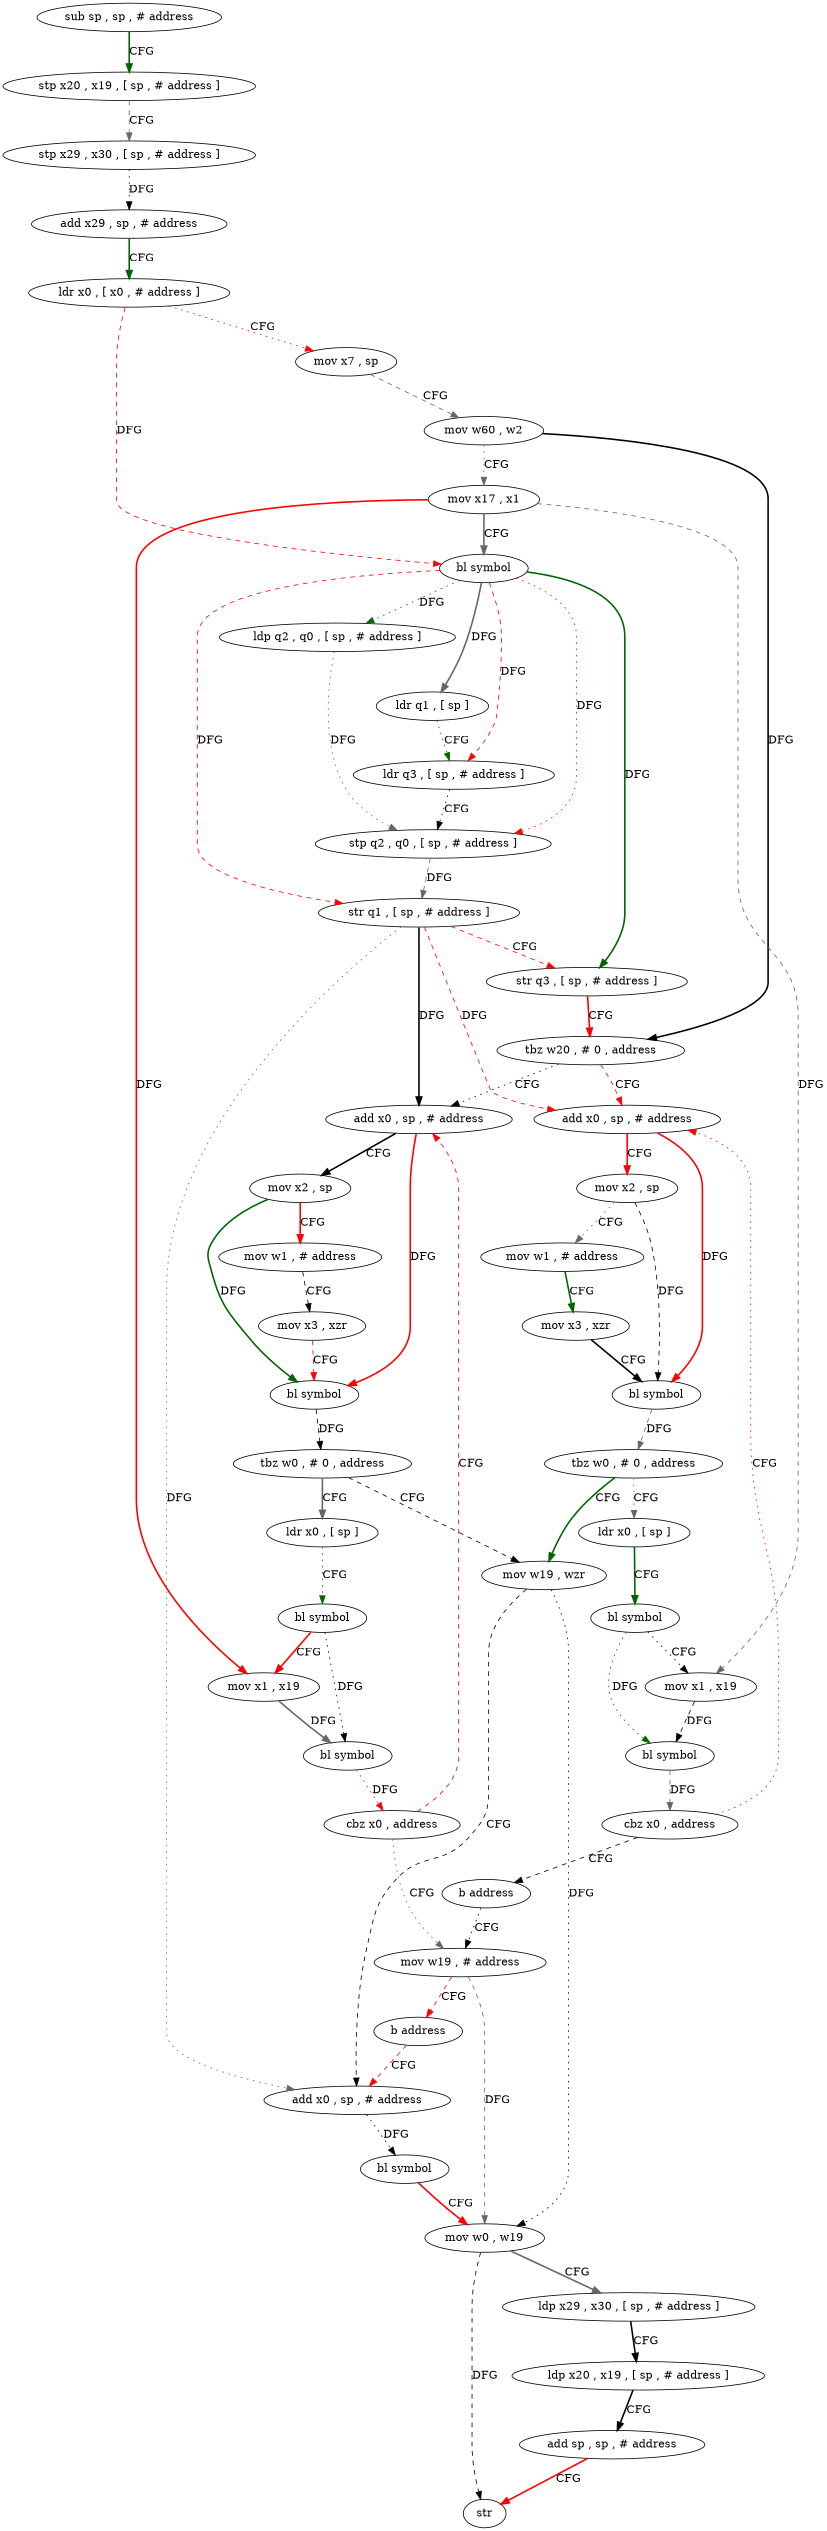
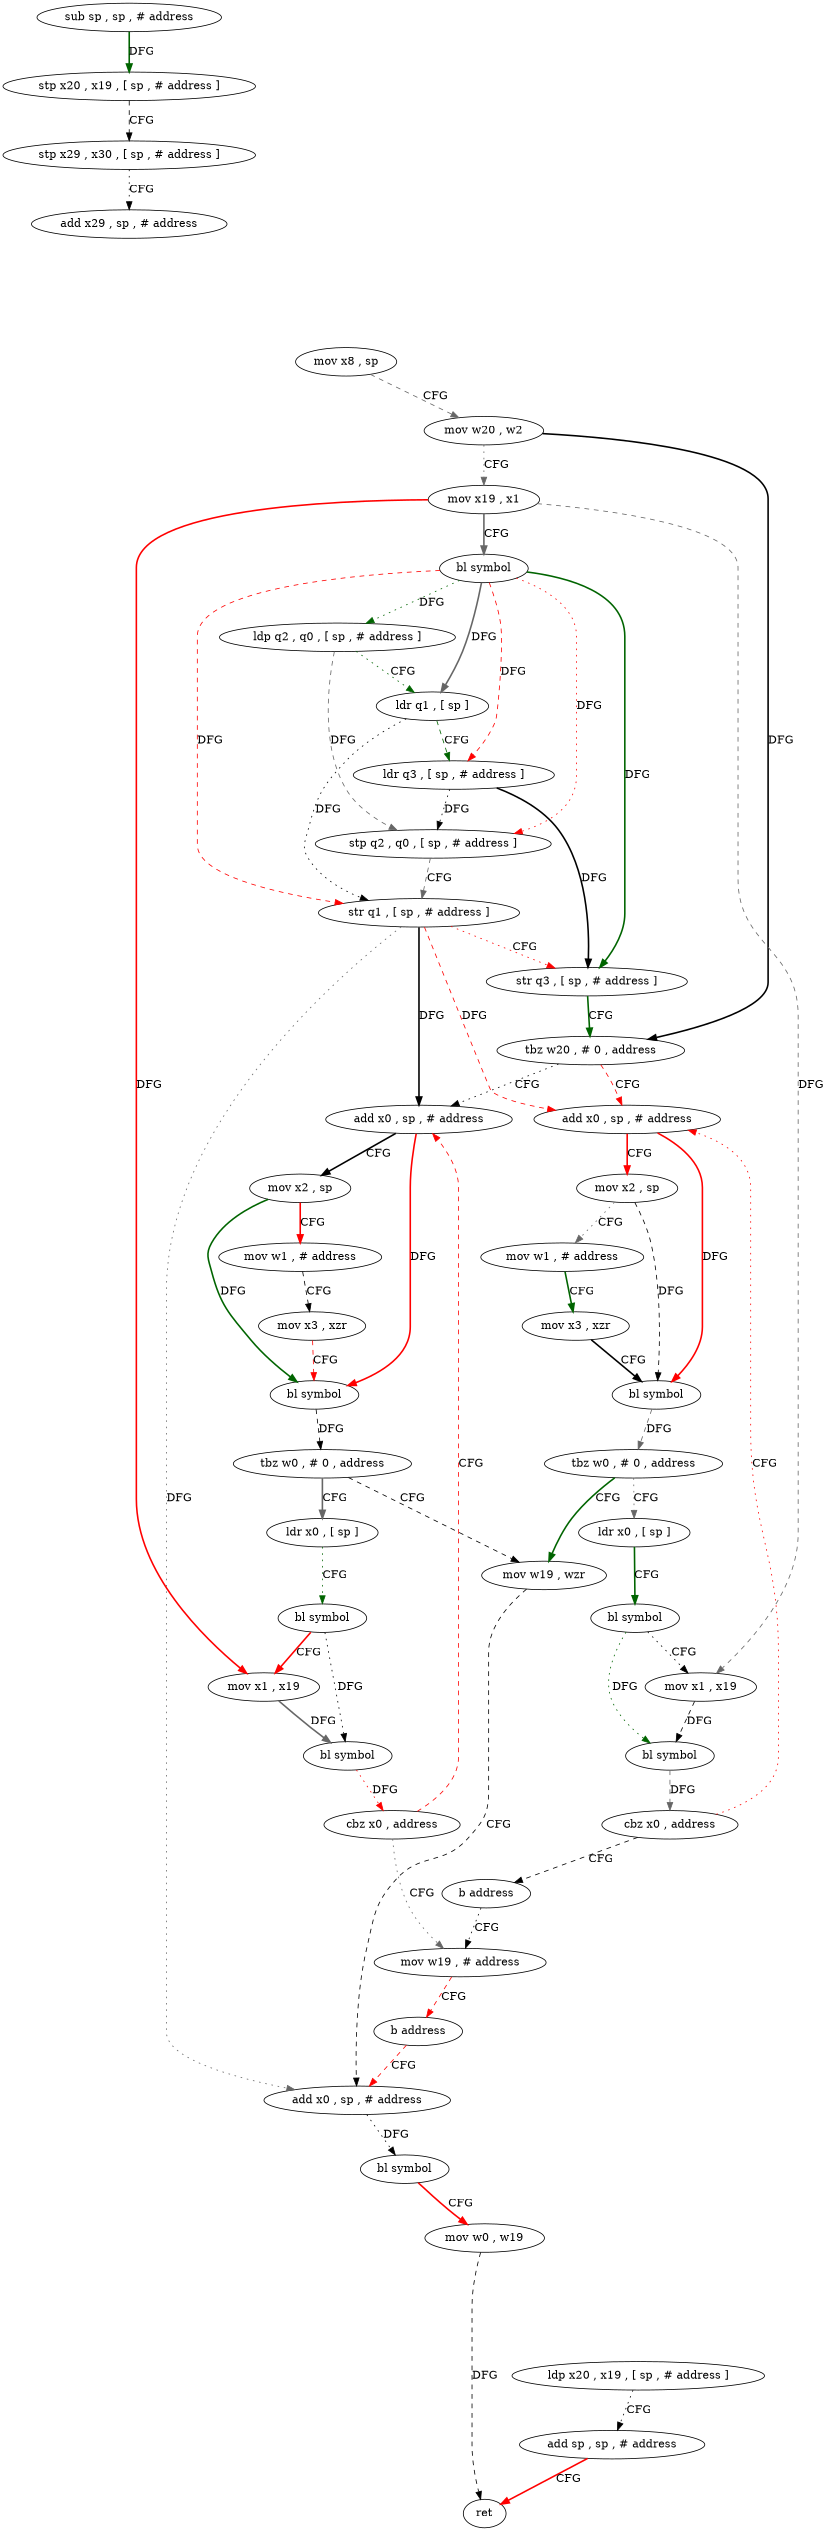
edge "sub sp , sp , # address" -> "stp x20 , x19 , [ sp , # address ]": label "CFG" -> "DFG"
edge "stp x20 , x19 , [ sp , # address ]" -> "stp x29 , x30 , [ sp , # address ]": color gray40 -> black
edge "stp x29 , x30 , [ sp , # address ]" -> "add x29 , sp , # address": label "DFG" -> "CFG"
node "ldr x0 , [ x0 , # address ]": removed
node "mov x7 , sp": label "mov x7 , sp" -> "mov x8 , sp"
node "mov w60 , w2": label "mov w60 , w2" -> "mov w20 , w2"
node "mov x17 , x1": label "mov x17 , x1" -> "mov x19 , x1"
edge "ldp q2 , q0 , [ sp , # address ]" -> "ldr q1 , [ sp ]": added, label "CFG"
edge "ldr q1 , [ sp ]" -> "ldr q3 , [ sp , # address ]": style dotted -> dashed
edge "ldp q2 , q0 , [ sp , # address ]" -> "stp q2 , q0 , [ sp , # address ]": style dotted -> dashed
edge "ldr q1 , [ sp ]" -> "str q1 , [ sp , # address ]": added, label "DFG"
edge "ldr q3 , [ sp , # address ]" -> "stp q2 , q0 , [ sp , # address ]": label "CFG" -> "DFG"
edge "ldr q3 , [ sp , # address ]" -> "str q3 , [ sp , # address ]": added, label "DFG"
edge "stp q2 , q0 , [ sp , # address ]" -> "str q1 , [ sp , # address ]": label "DFG" -> "CFG"
edge "str q1 , [ sp , # address ]" -> "str q3 , [ sp , # address ]": style dashed -> dotted
edge "str q3 , [ sp , # address ]" -> "tbz w20 , # 0 , address": color red -> darkgreen
edge "mov w19 , wzr" -> "mov w0 , w19": removed, label "DFG"
edge "mov w19 , # address" -> "mov w0 , w19": removed, label "DFG"
node "ldp x29 , x30 , [ sp , # address ]": removed
edge "ldp x20 , x19 , [ sp , # address ]" -> "add sp , sp , # address": style bold -> dotted
node "str": label "str" -> "ret"
